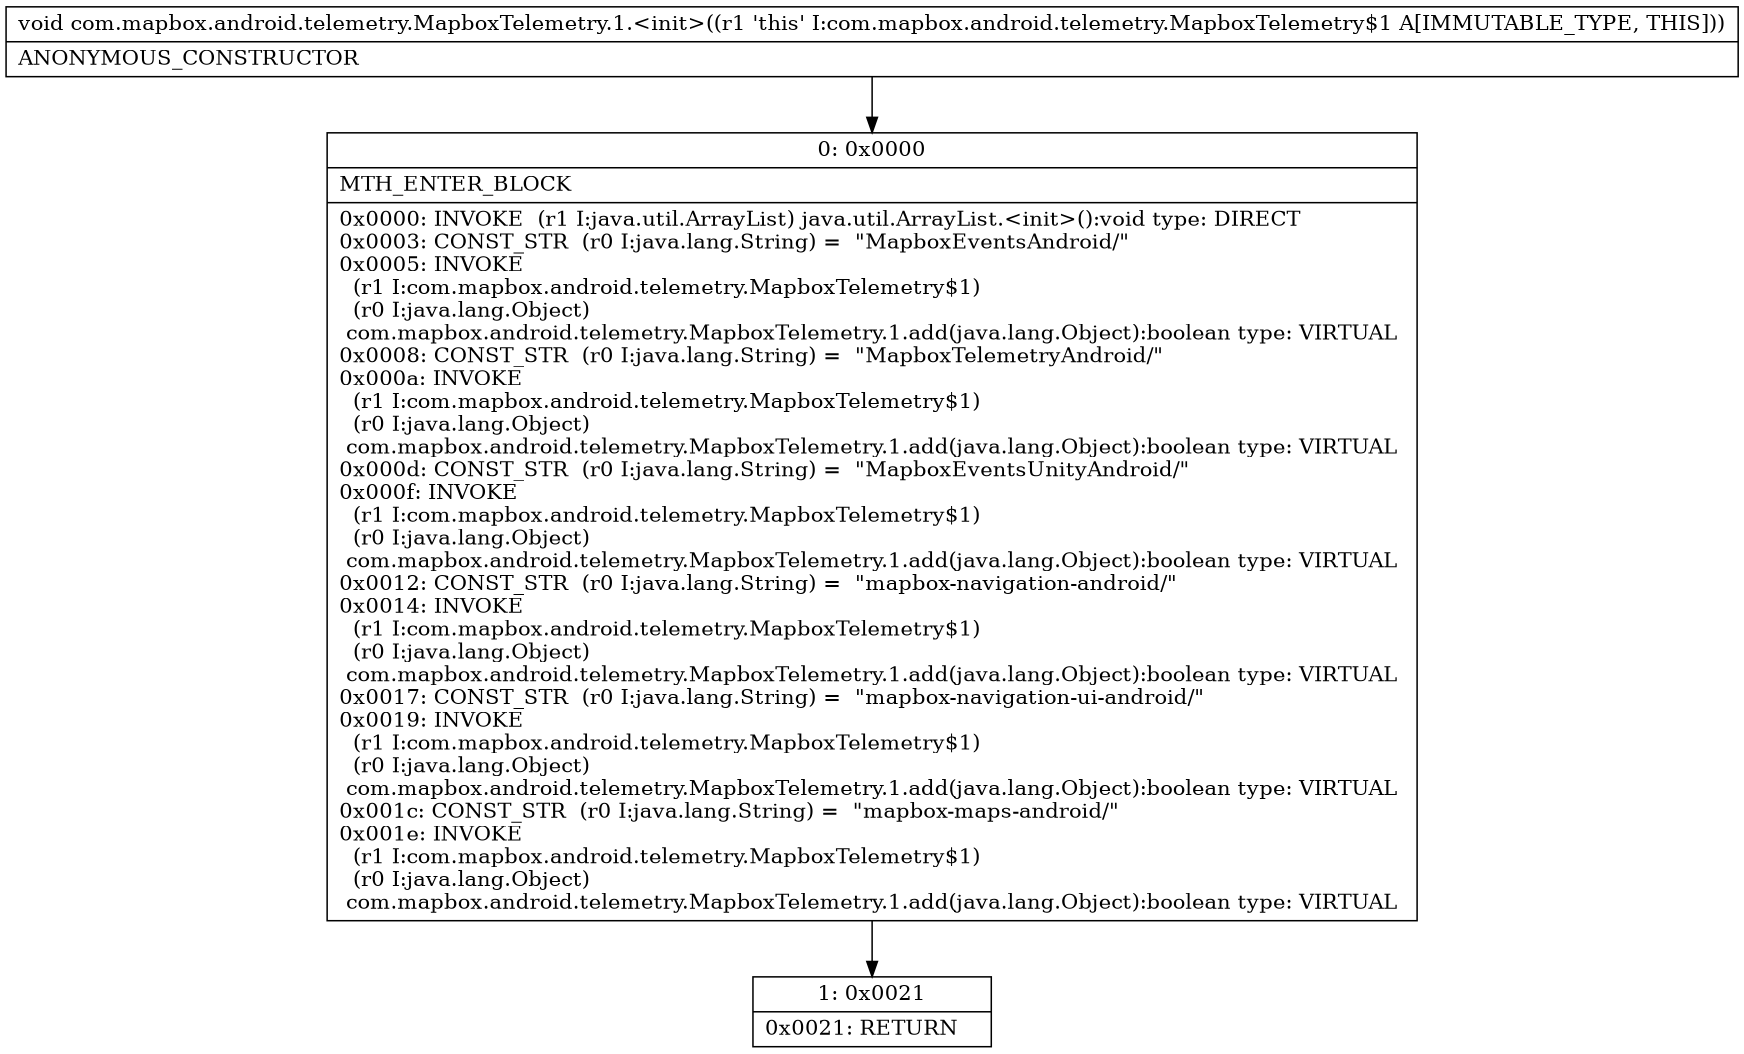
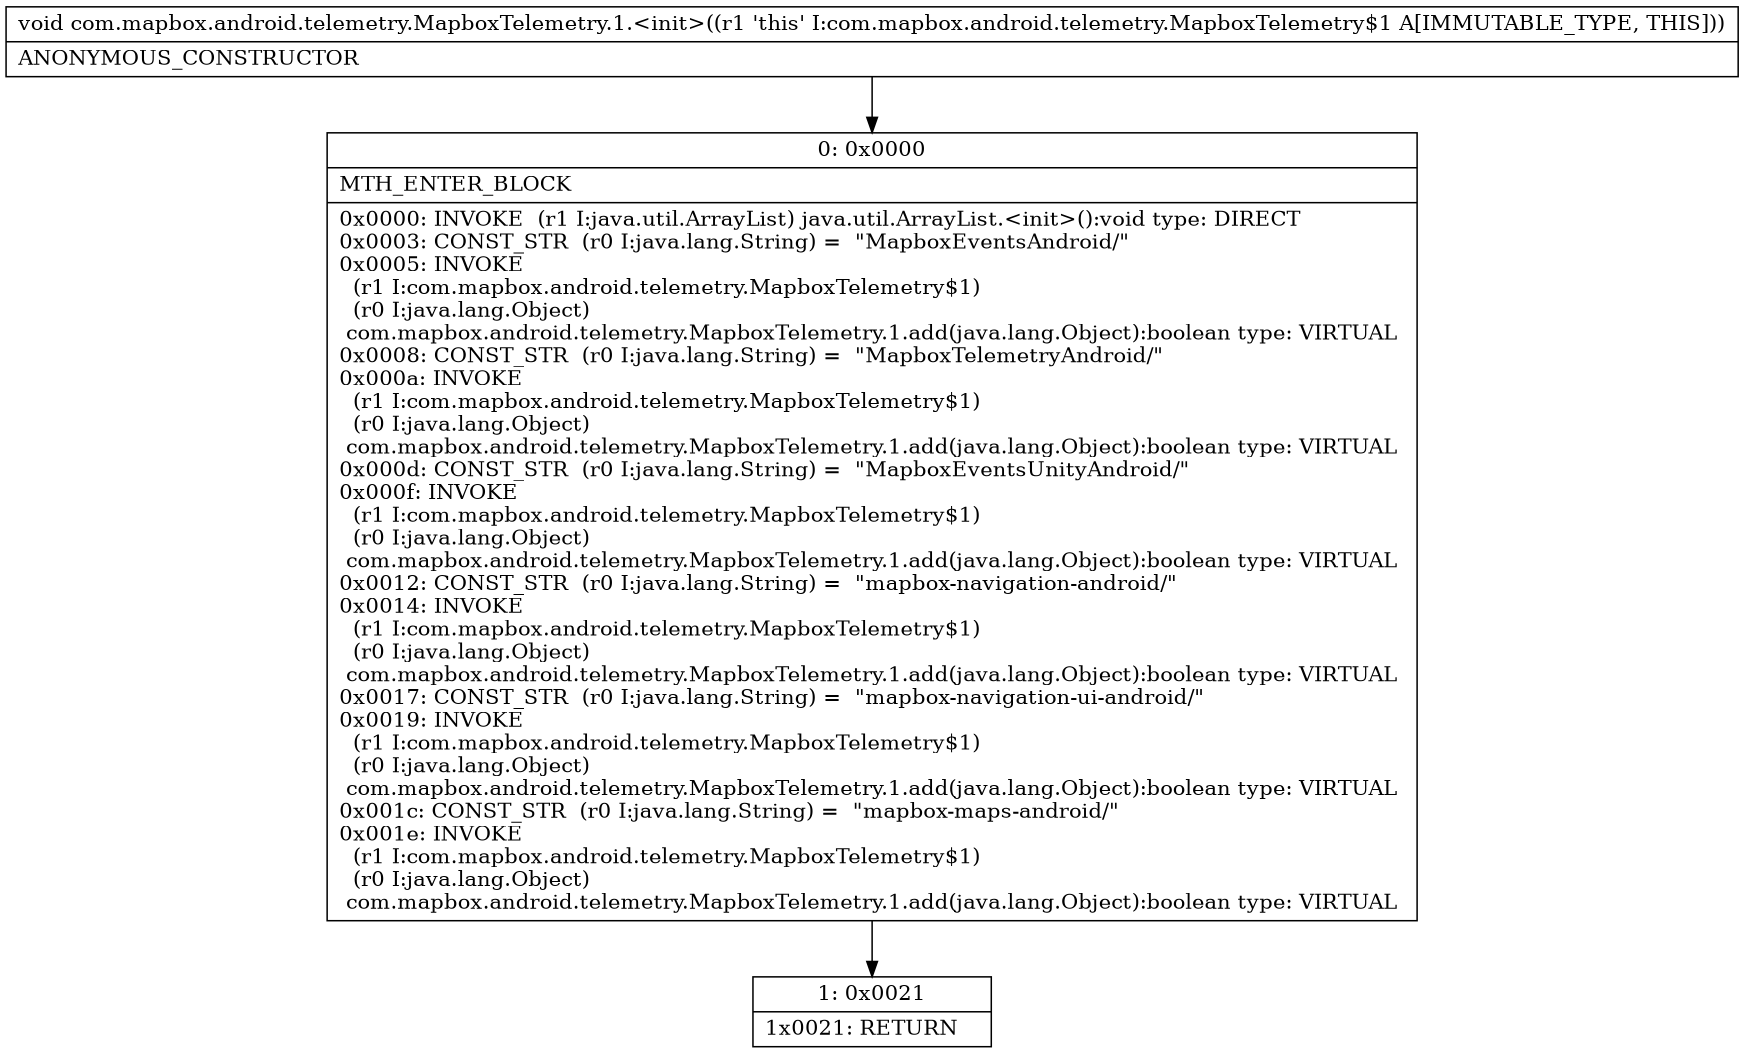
node "1: 0x0021": text "0x0021: RETURN" -> "1x0021: RETURN"
